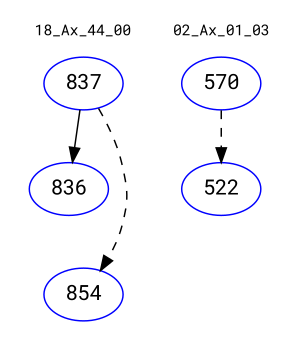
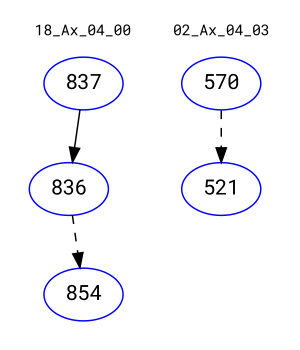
cluster "18_Ax_44_00": label "18_Ax_44_00" -> "18_Ax_04_00"
cluster "02_Ax_01_03": label "02_Ax_01_03" -> "02_Ax_04_03"
edge "837" -> "854": now "836" -> "854"
node "522": label "522" -> "521"
